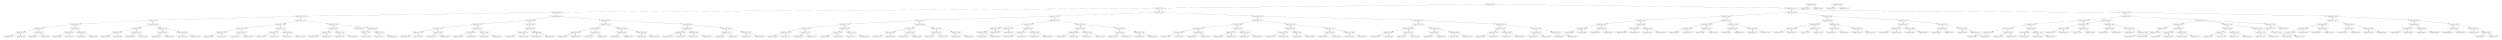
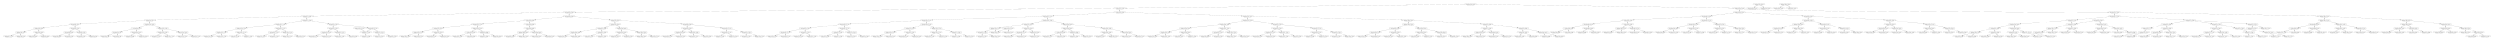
node "Node{data=[3255, 3255]}": removed
node "Node{data=[5066, 5066]}": added
